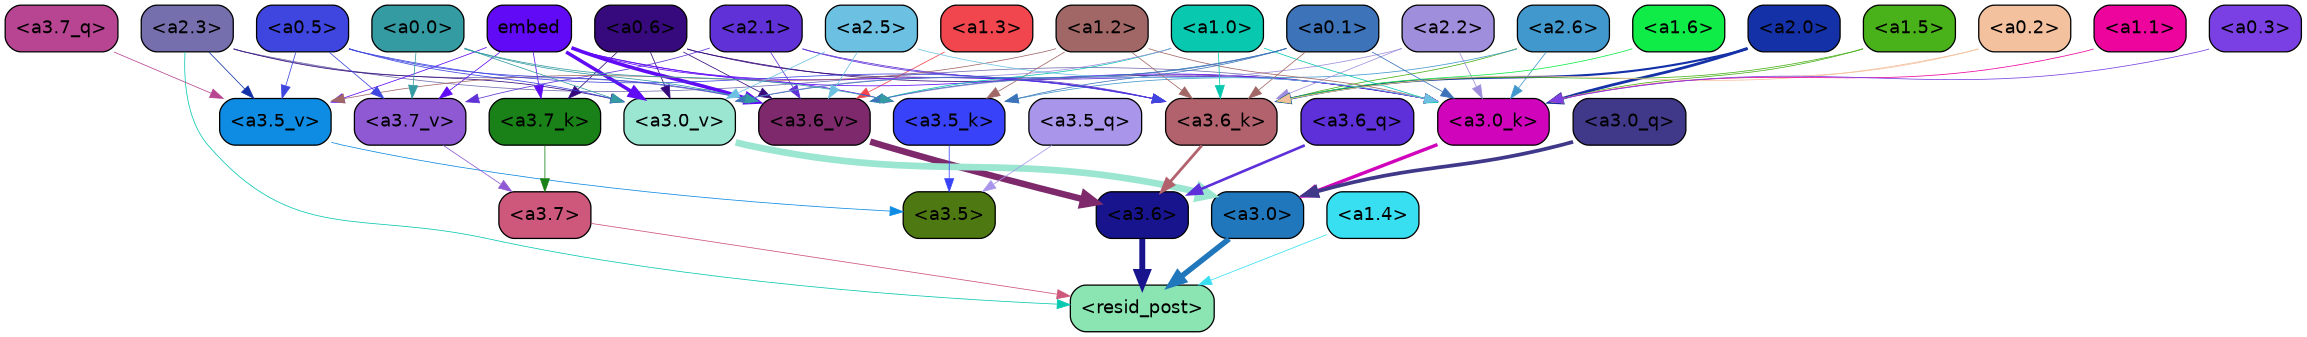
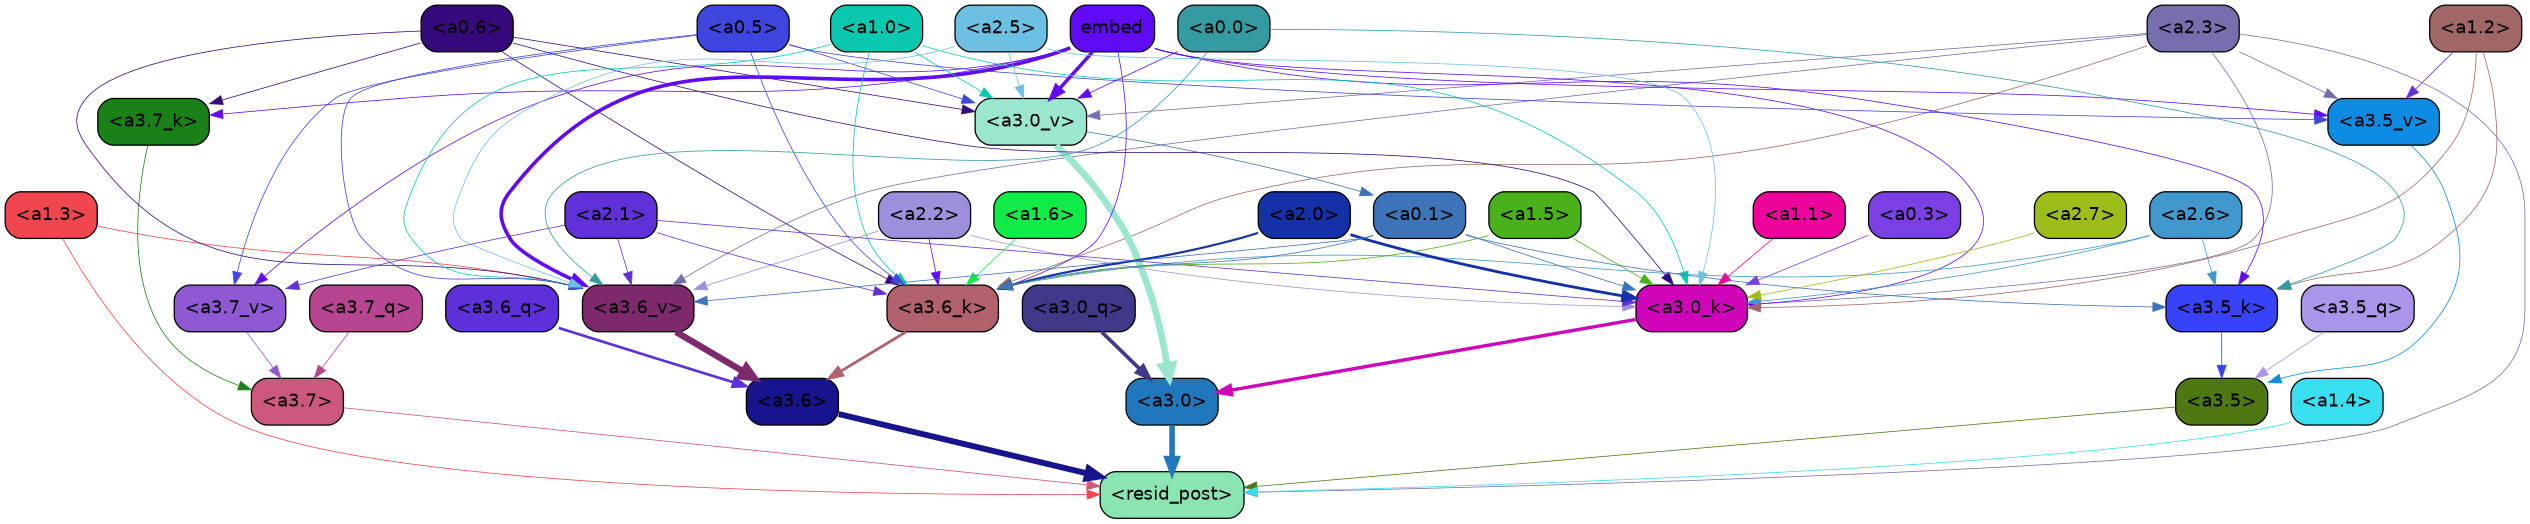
node "<a0.2>": removed
edge "<a2.2>" -> "<a3.6_k>": color #9f8edb -> #600af5
edge "<a0.0>" -> "<a3.7_v>": removed
edge "<a2.3>" -> "<a3.5_v>": color #1431a7 -> #756fae
edge "<a1.2>" -> "<a3.6_k>": now "<a2.3>" -> "<a3.6_k>"
edge "<a0.1>" -> "<a3.6_k>": color #a16766 -> #3c73b9
edge "<a3.7_q>" -> "<a3.5_v>": now "<a3.7_q>" -> "<a3.7>"
edge "<a0.0>" -> "<a3.0_v>": color #349ba2 -> #600af5
edge "<a2.6>" -> "<a3.6_k>": color #49b119 -> #4198cd
edge "<a2.3>" -> "<a3.0_v>": color #360a7d -> #756fae
edge "<a1.0>" -> "<a3.0_v>": color #9f8edb -> #09c8b0
edge "<a0.1>" -> "<a3.0_v>": reversed
edge "<a1.2>" -> "<a3.5_v>": color #a16766 -> #6031d6
node "<a2.7>": added
edge "<a2.3>" -> "<resid_post>": color #09c8b0 -> #756fae
edge "<a3.5>" -> "<resid_post>": added
edge "<a1.3>" -> "<resid_post>": added
